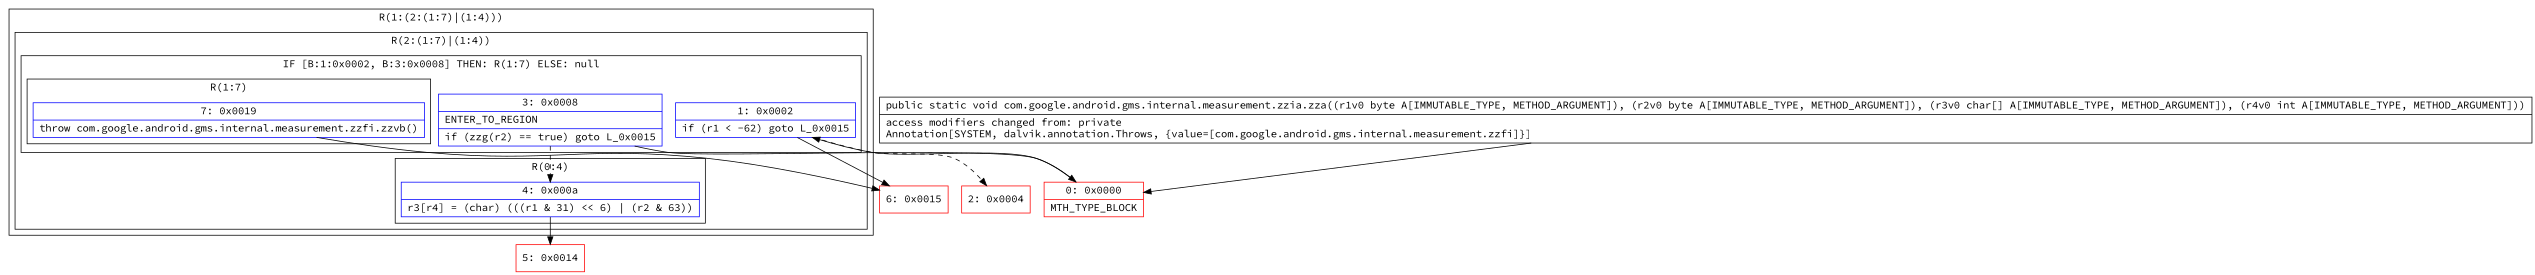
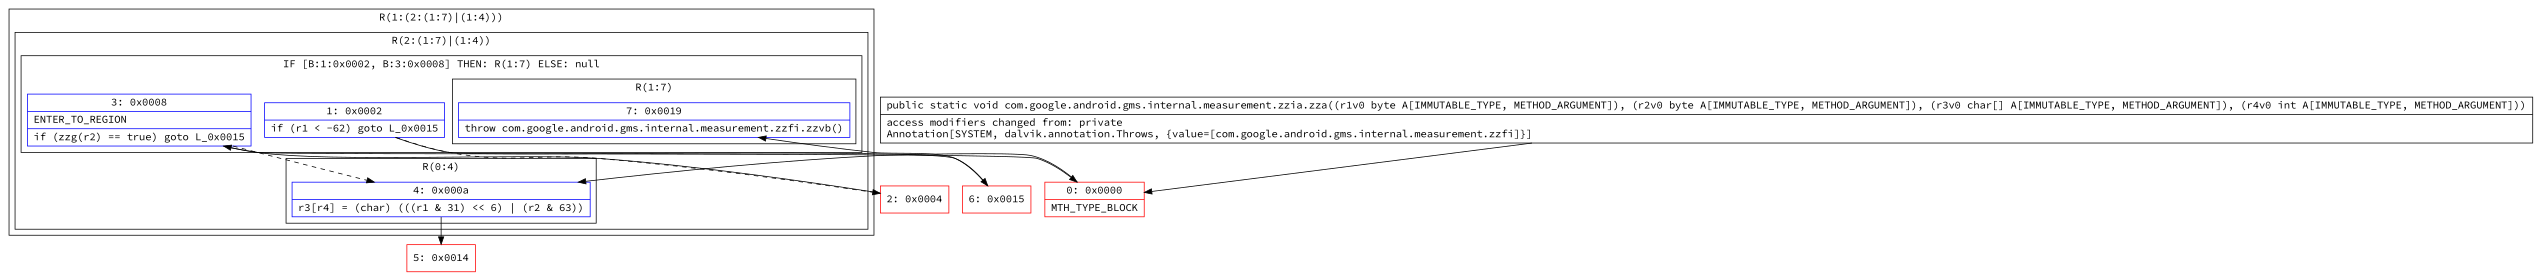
edge "0: 0x0000" -> "1: 0x0002": now "0: 0x0000" -> "4: 0x000a"
edge "2: 0x0004" -> "3: 0x0008": added
edge "7: 0x0019" -> "6: 0x0015": reversed
